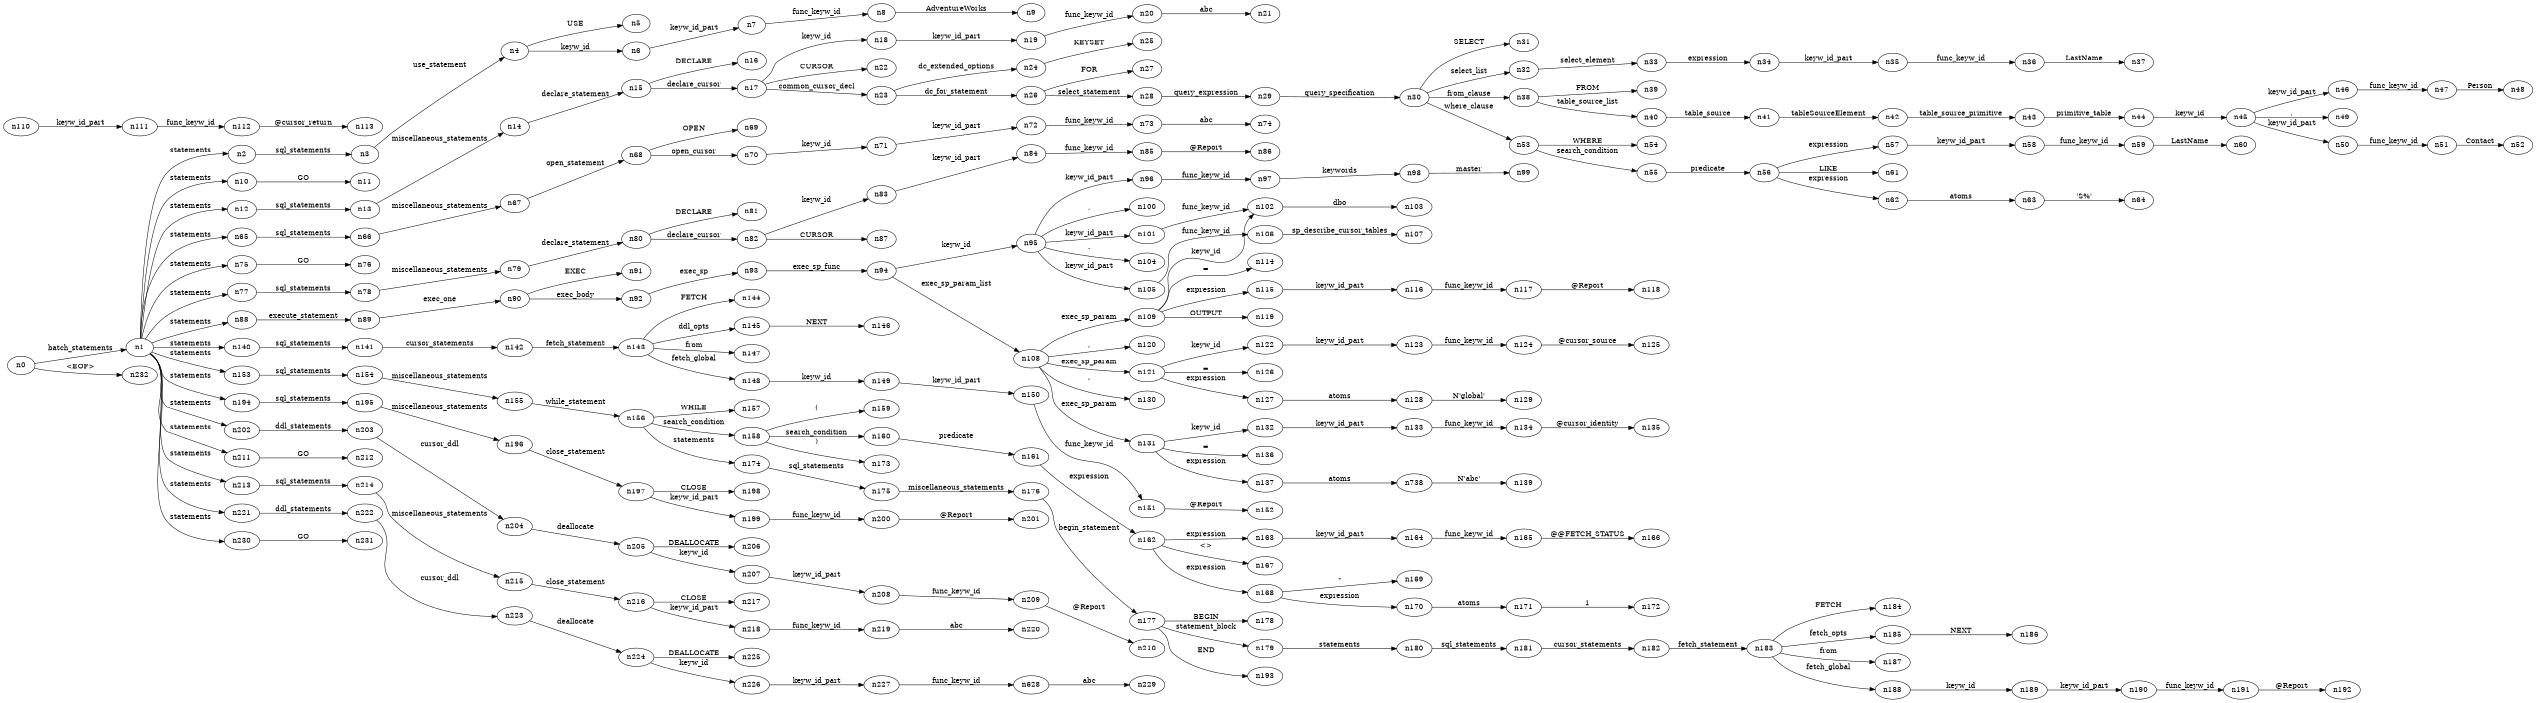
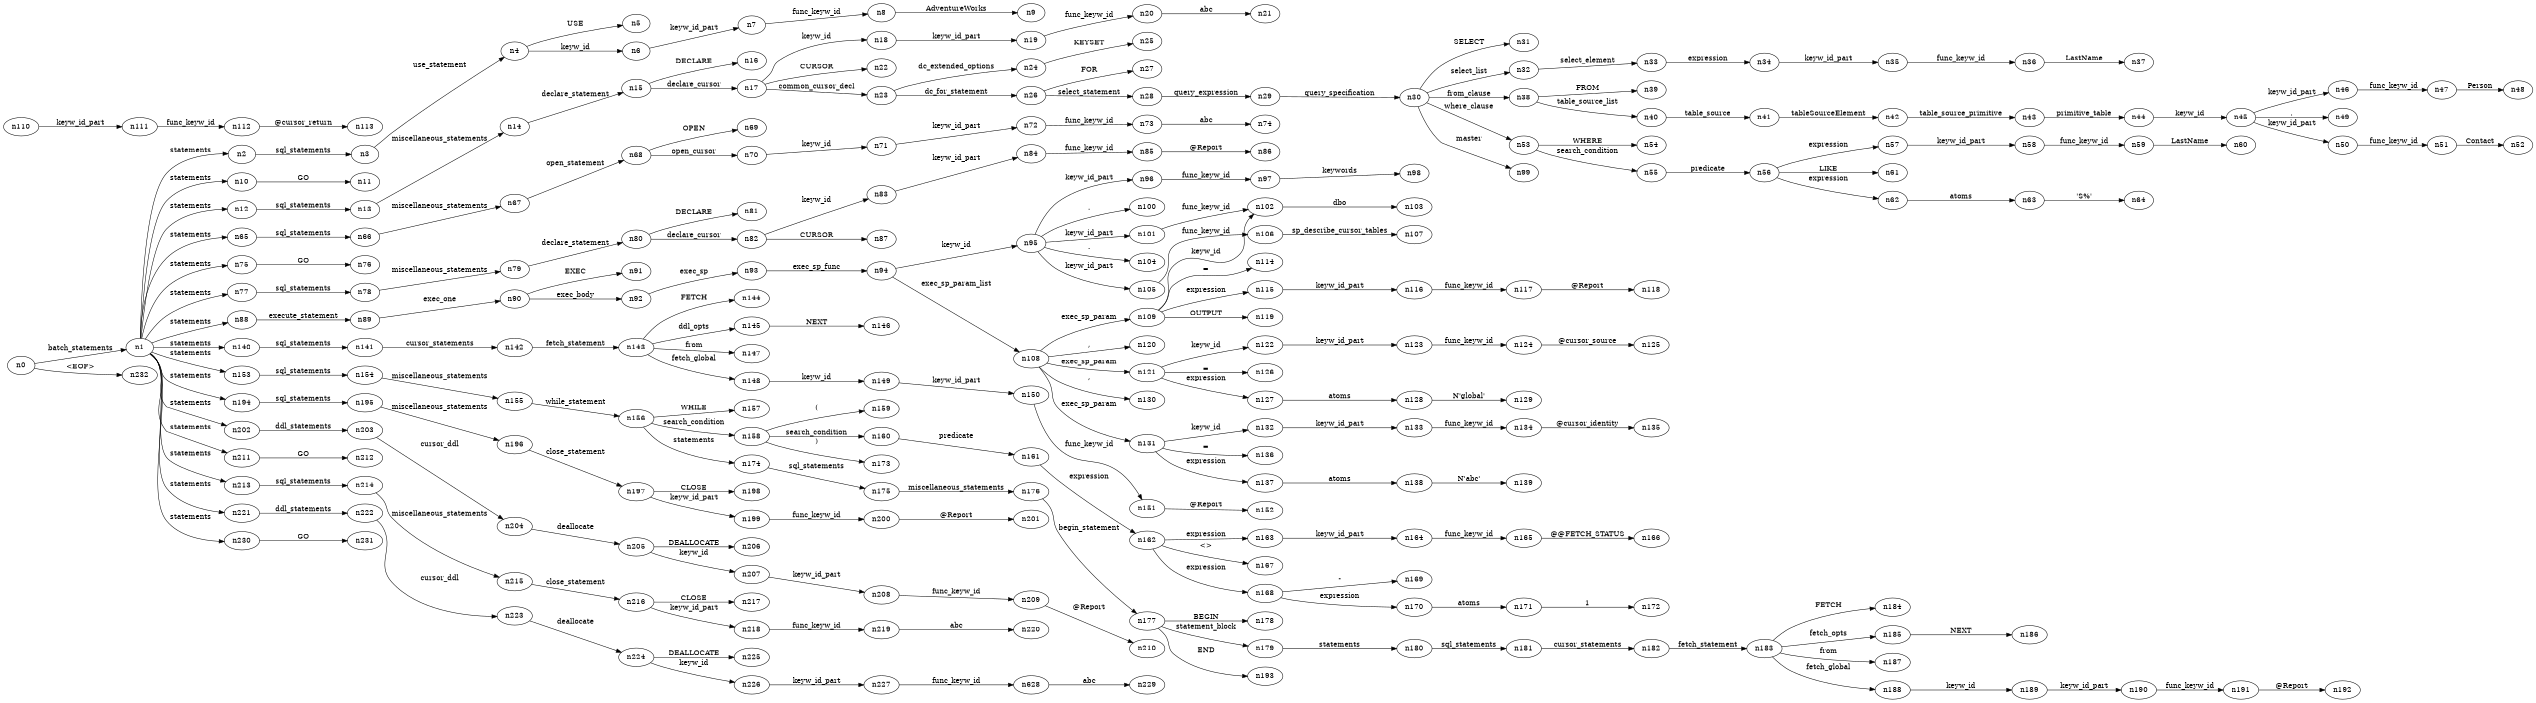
edge "n98" -> "n99": now "n30" -> "n99"
node "n738": label "n738" -> "n138"
